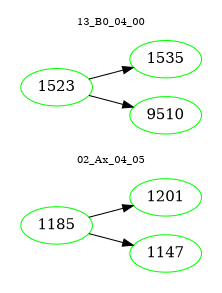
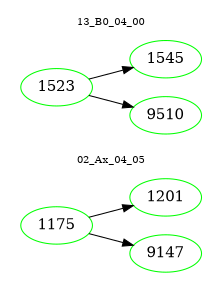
node "1535": label "1535" -> "1545"
node "1185": label "1185" -> "1175"
node "1147": label "1147" -> "9147"
